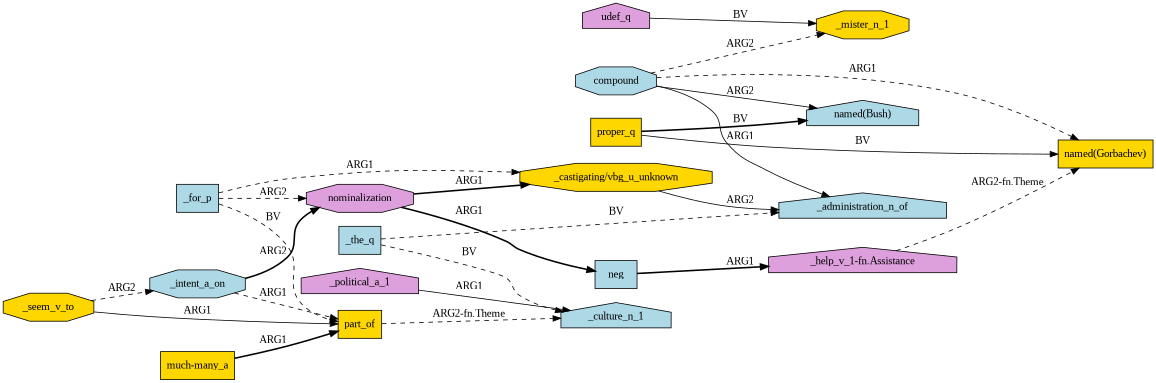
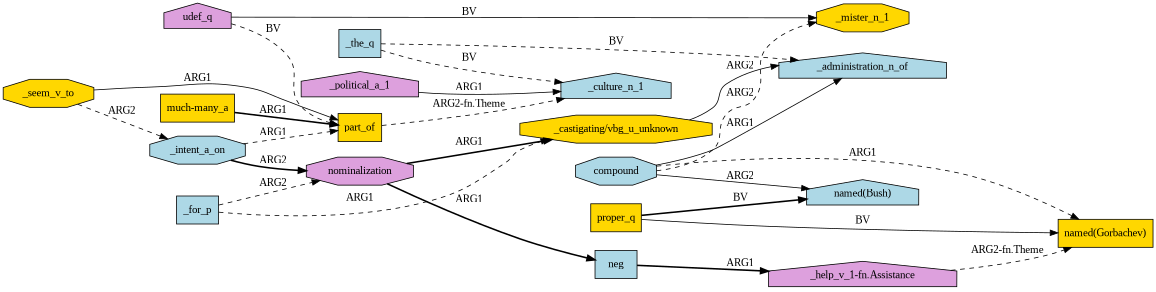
edge "_for_p" -> "part_of": now "udef_q" -> "part_of"
